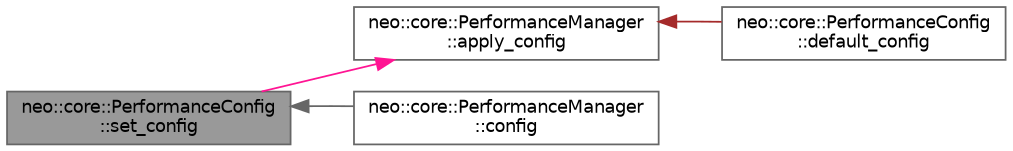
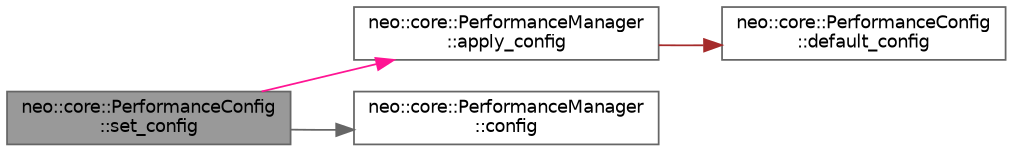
edge "neo::core::PerformanceConfig ::default_config" -> "neo::core::PerformanceManager ::apply_config": reversed
edge "neo::core::PerformanceManager ::config" -> "neo::core::PerformanceConfig ::set_config": reversed
